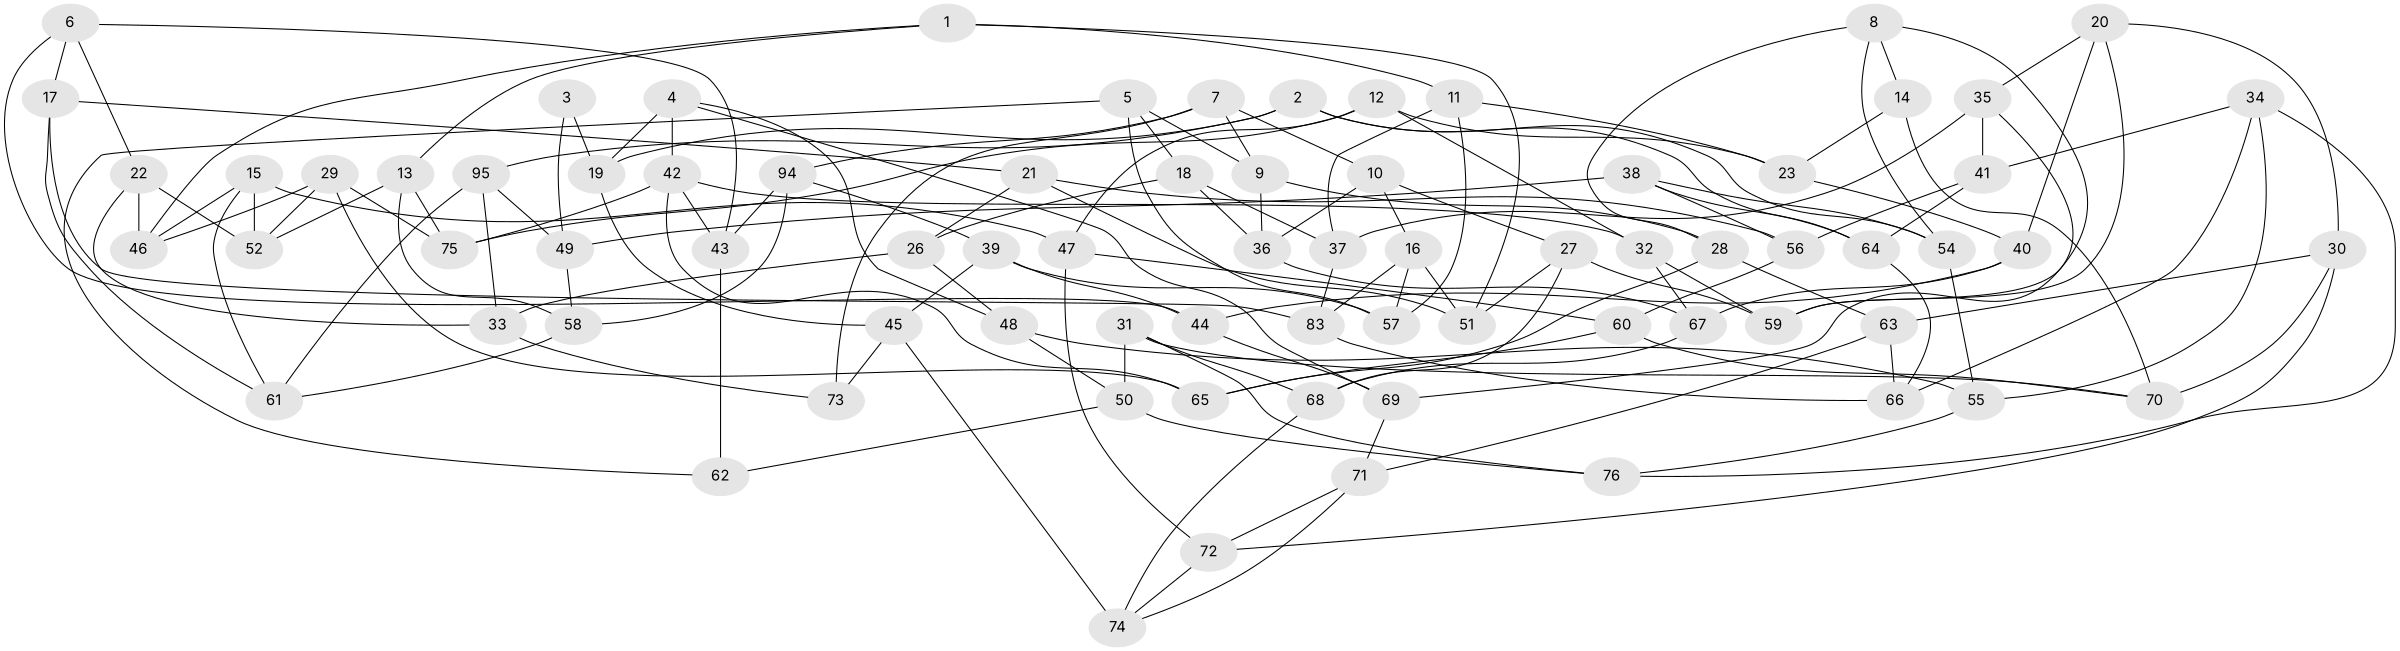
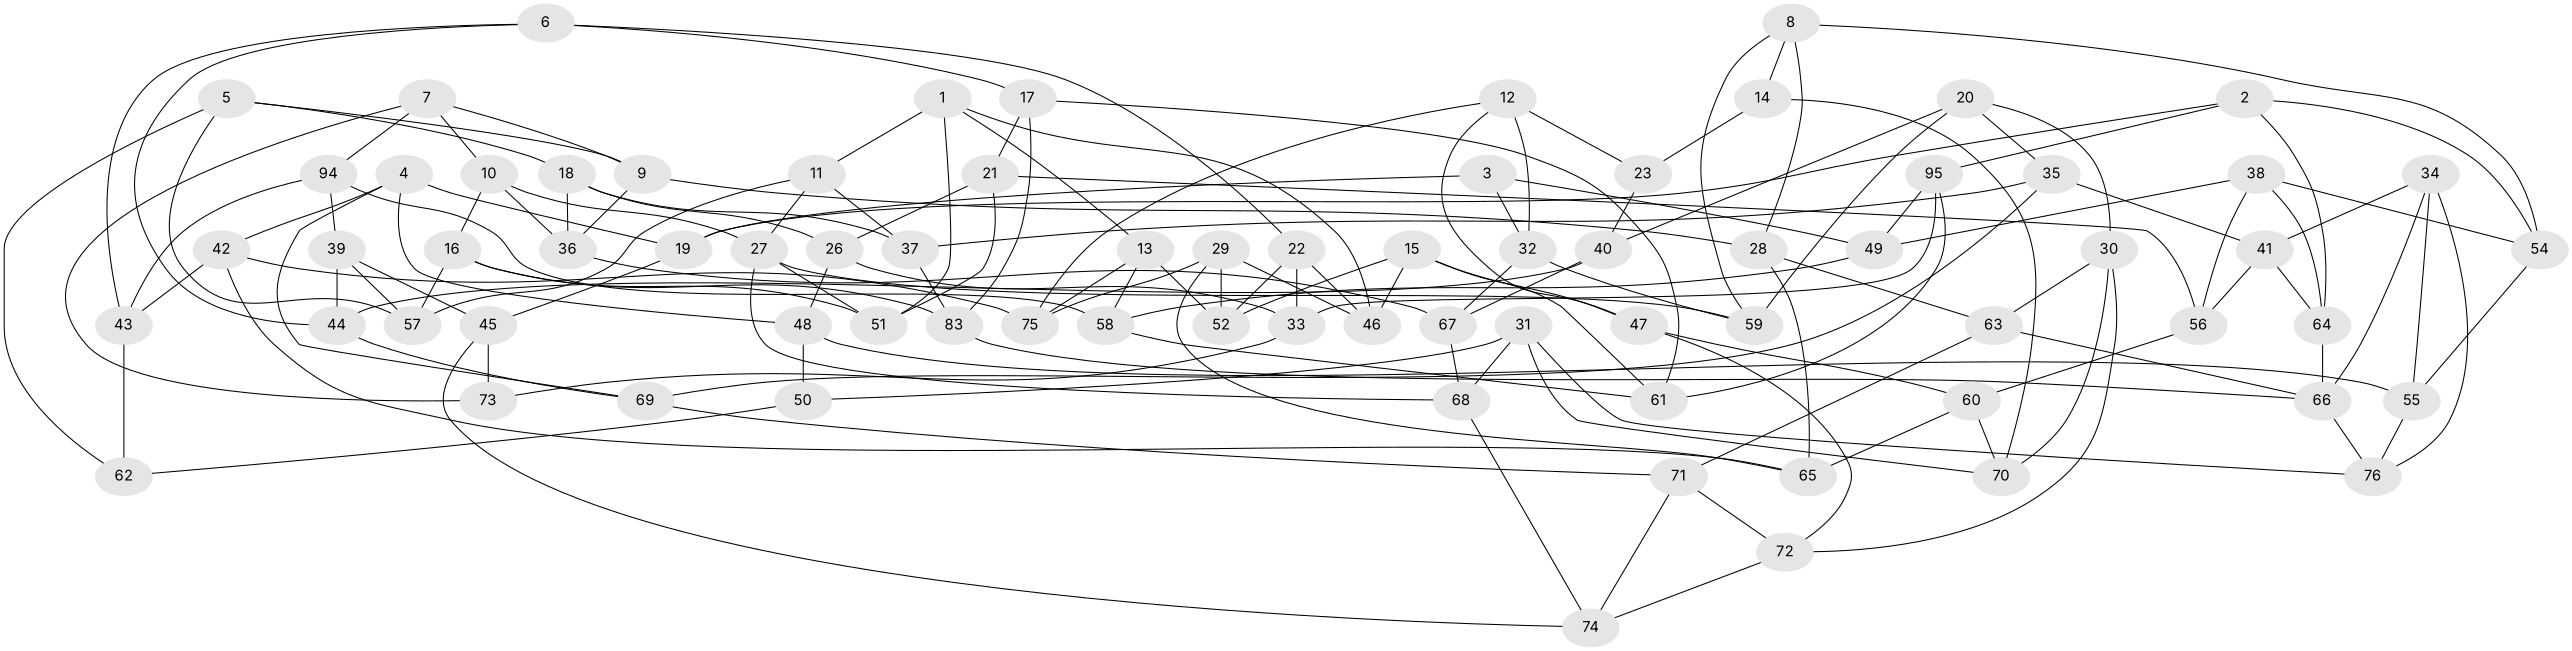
edge "11" -- "23": now "11" -- "27"
edge "42" -- "32": now "3" -- "32"
edge "50" -- "76": now "66" -- "76"
